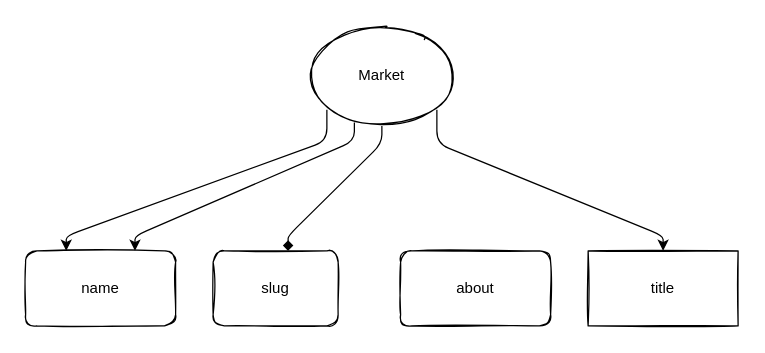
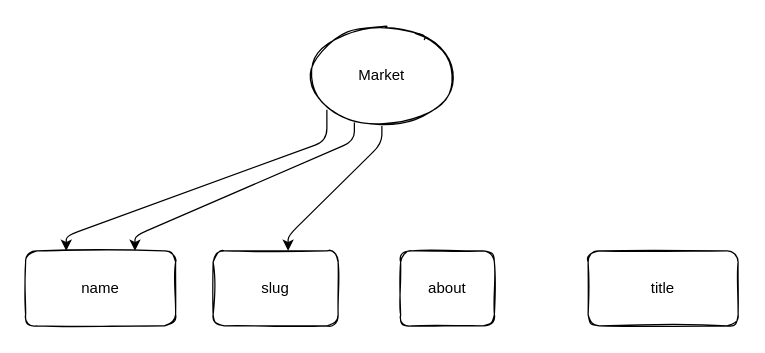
edge "Market" -> "title": removed
edge "Market" -> "slug": arrowhead diamond -> classic
node "about": size 150x75 -> 94x75
node "title": shape rectangle -> rounded rectangle
